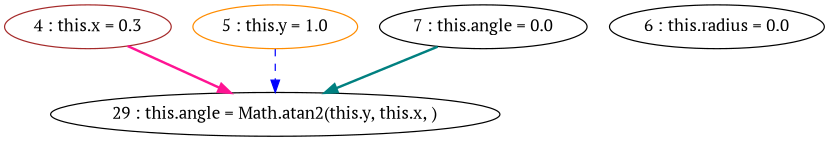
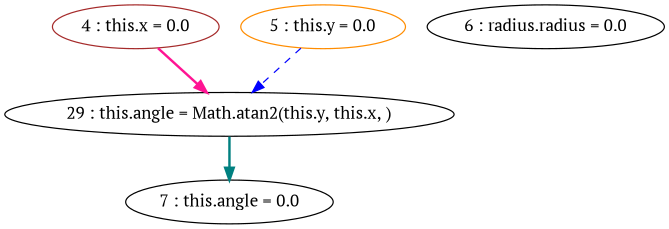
node "4 : this.x = 0.3": label "4 : this.x = 0.3" -> "4 : this.x = 0.0"
node "5 : this.y = 1.0": label "5 : this.y = 1.0" -> "5 : this.y = 0.0"
node "6 : this.radius = 0.0": label "6 : this.radius = 0.0" -> "6 : radius.radius = 0.0"
edge "7 : this.angle = 0.0" -> "29 : this.angle = Math.atan2(this.y, this.x, )": reversed
